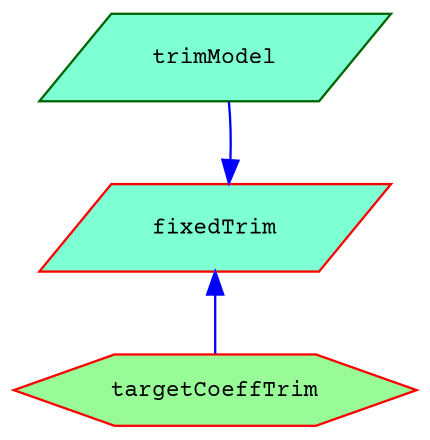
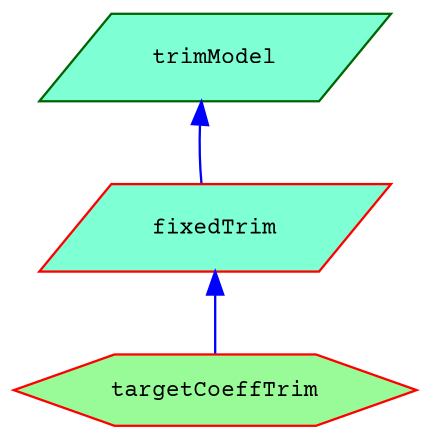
edge "trimModel" -> "fixedTrim": reversed
